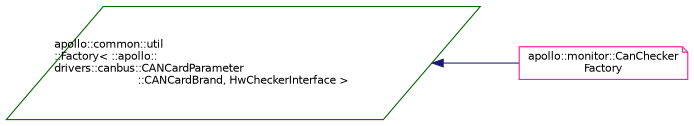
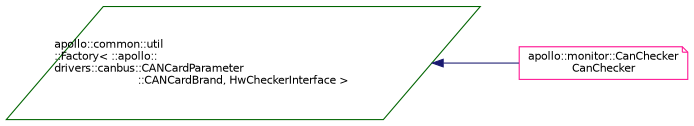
node "apollo::monitor::CanChecker Factory": label "apollo::monitor::CanChecker Factory" -> "apollo::monitor::CanChecker CanChecker"
